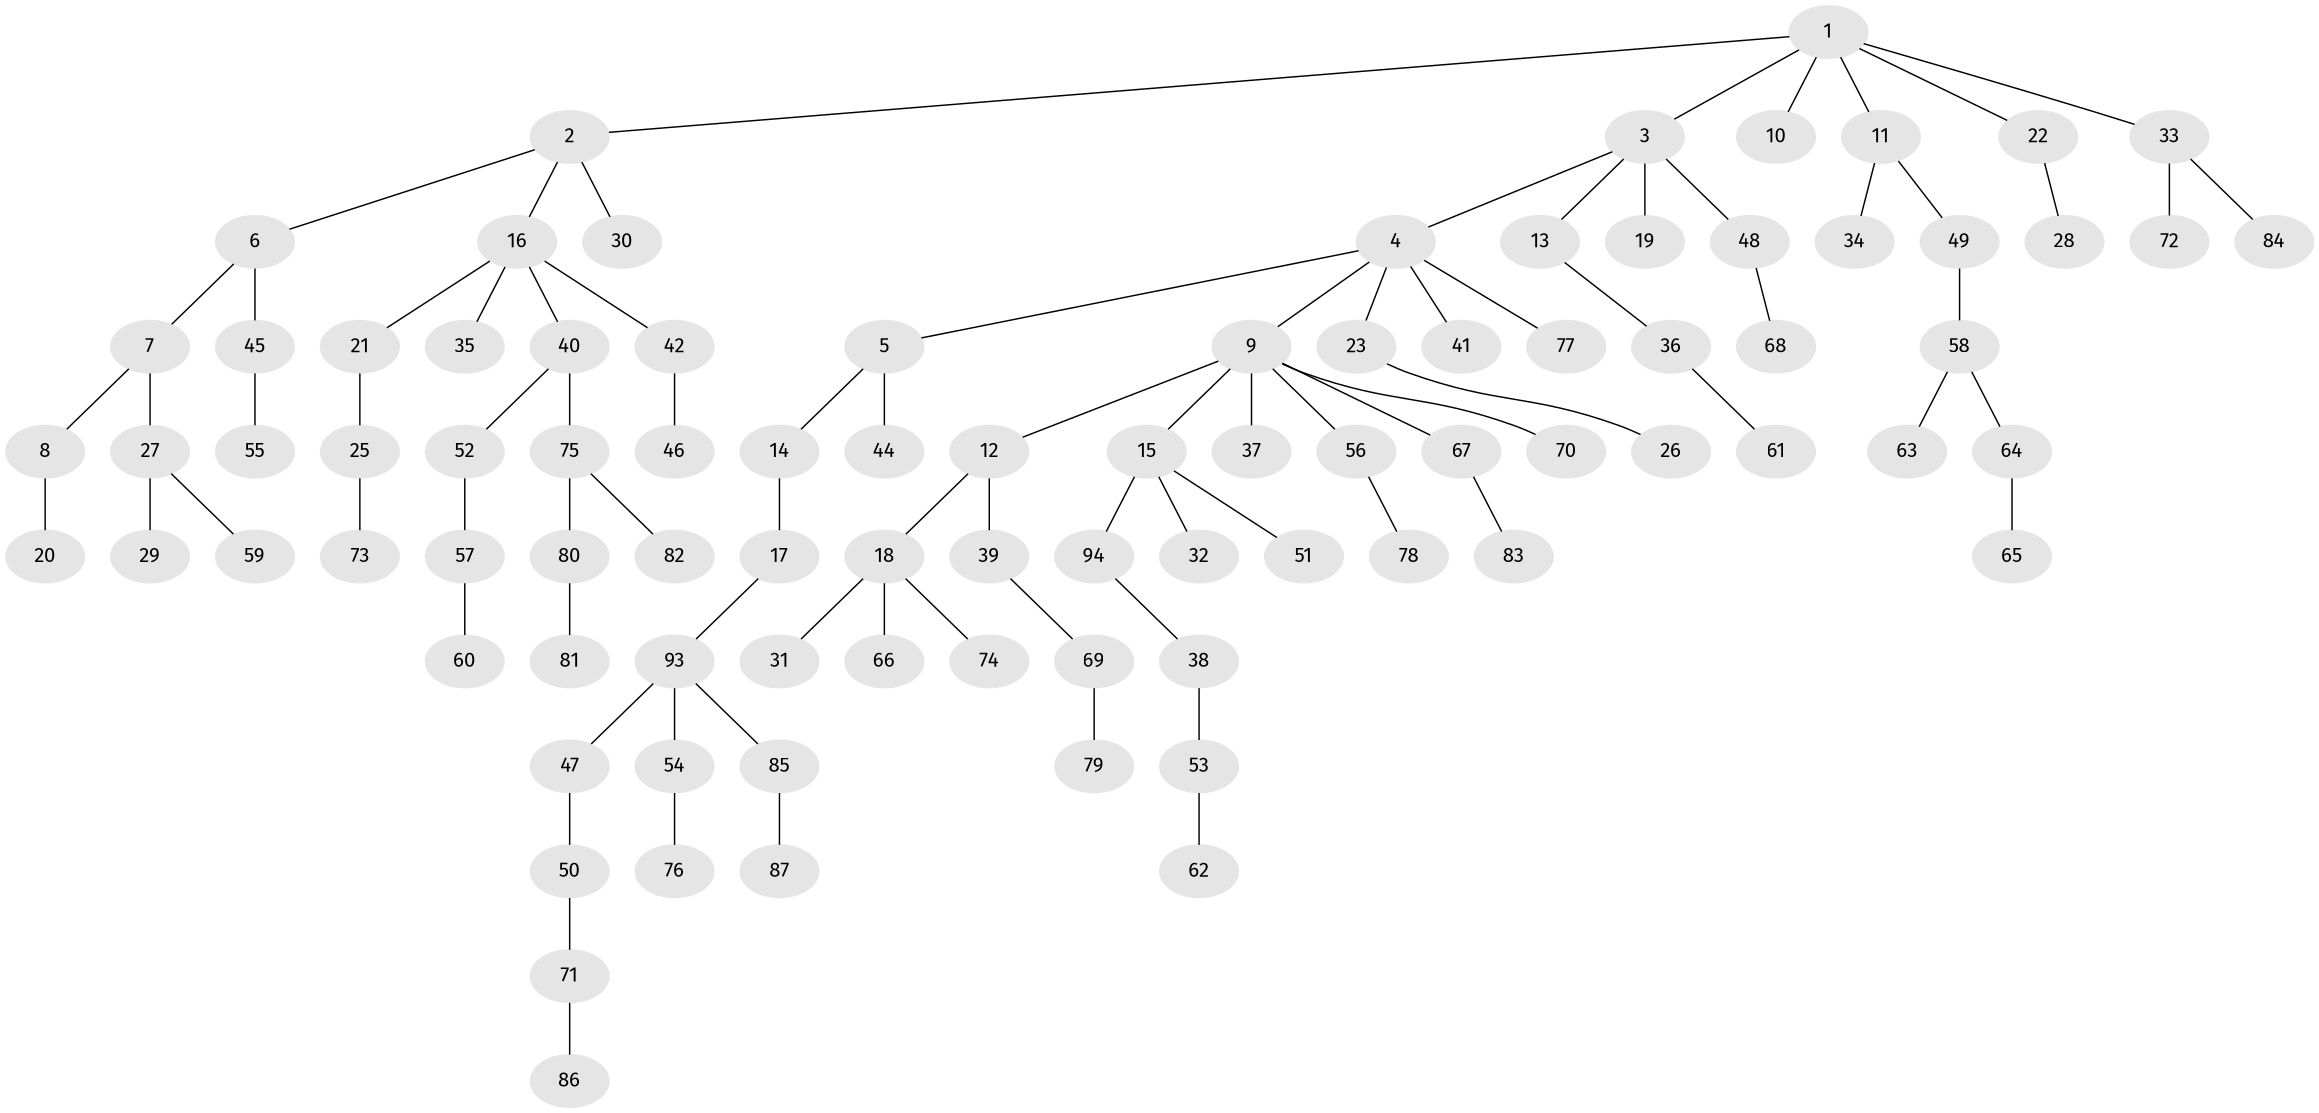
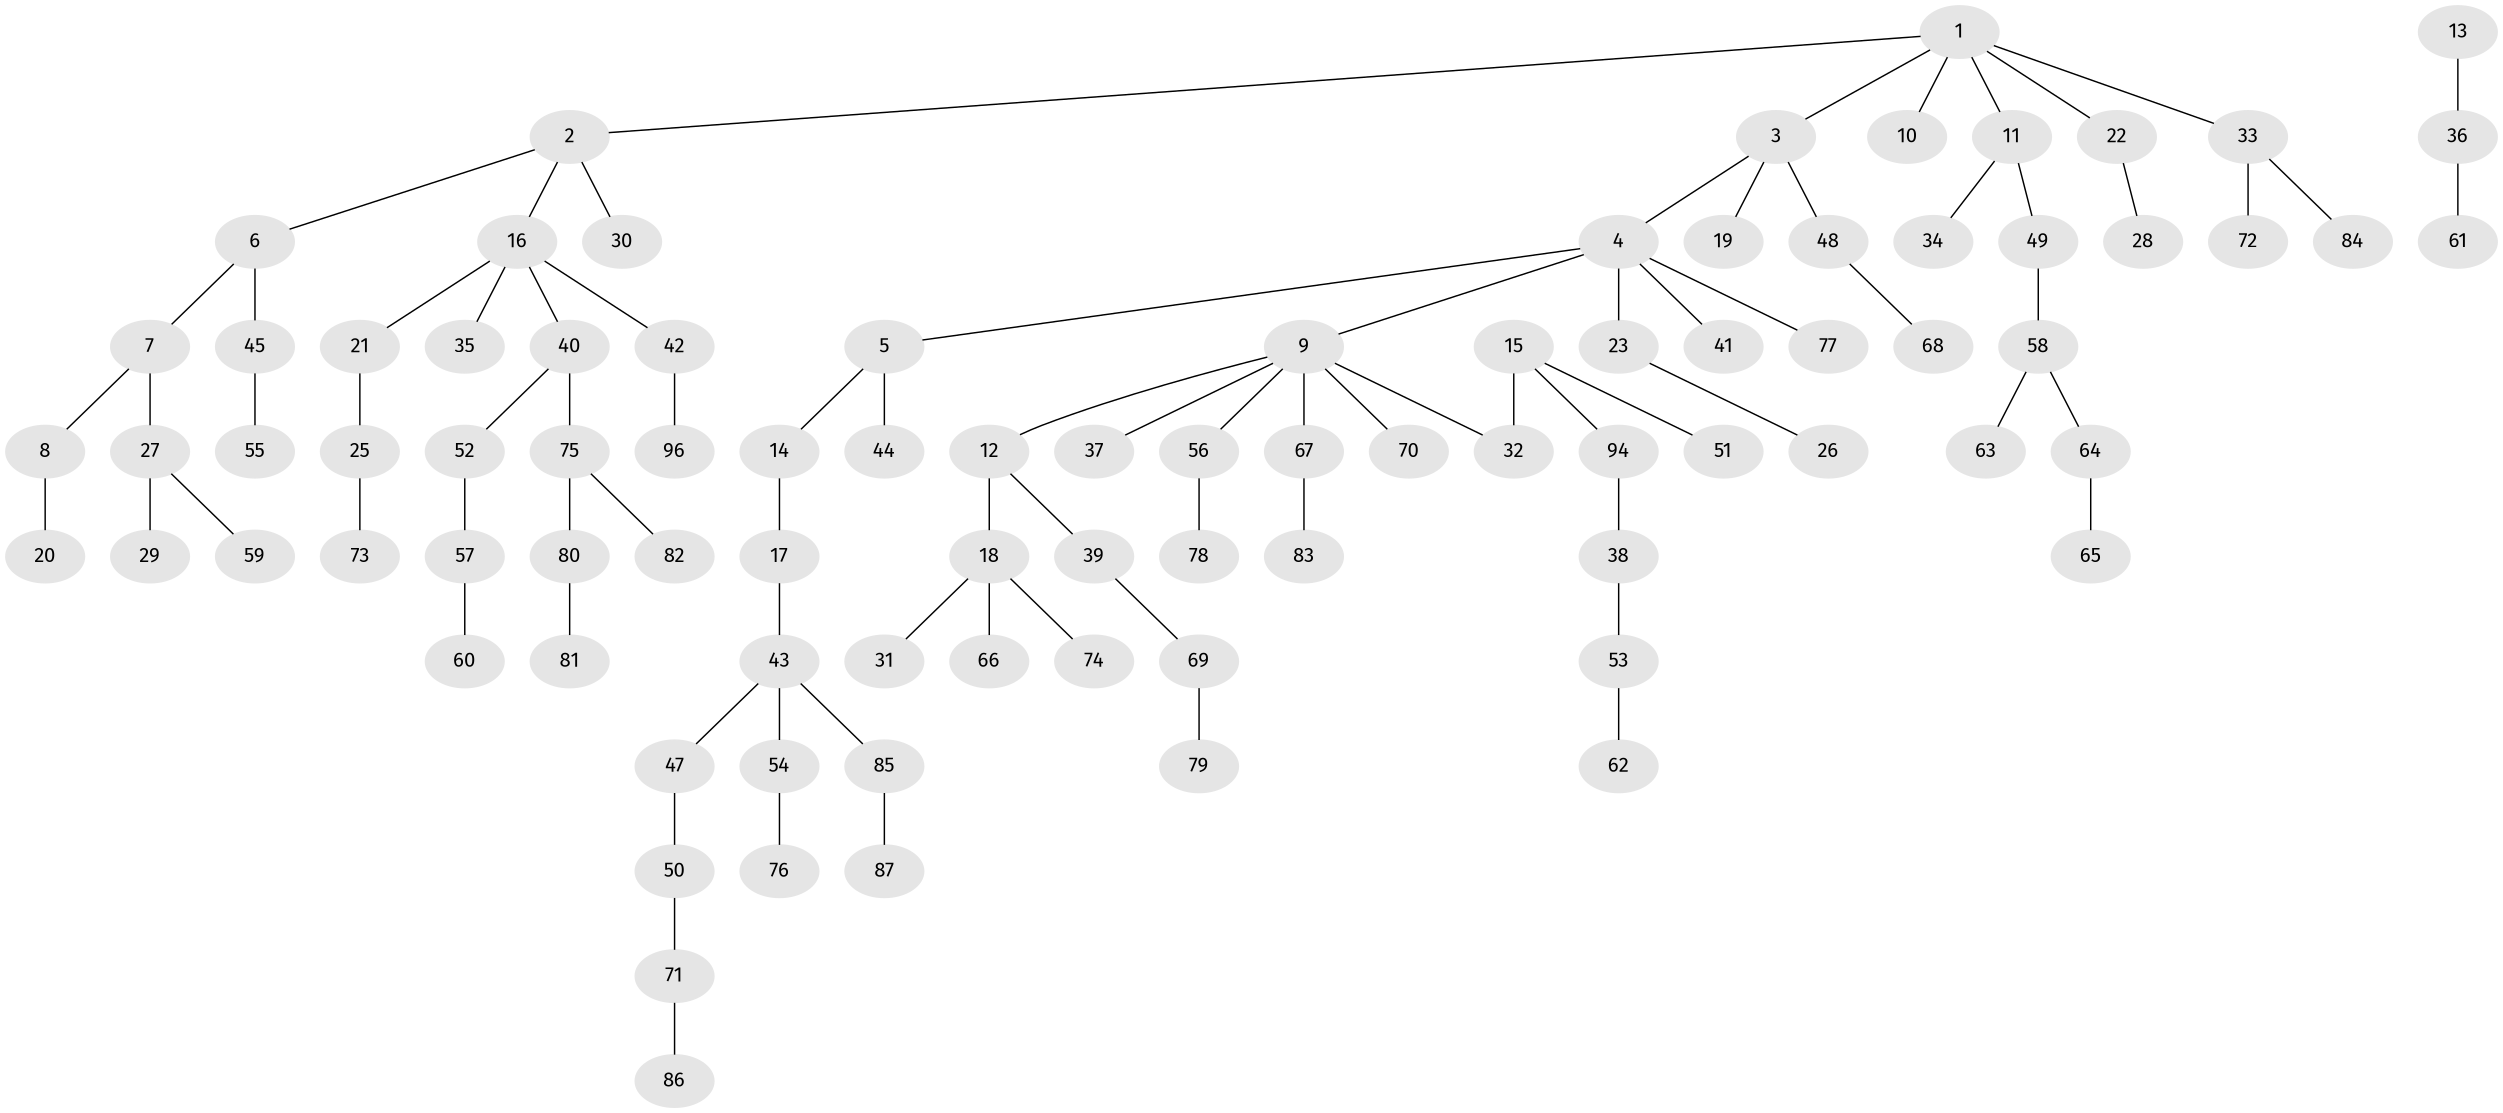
edge "3" -- "13": removed
edge "9" -- "15": now "9" -- "32"
node "46": label "46" -> "96"
node "93": label "93" -> "43"
